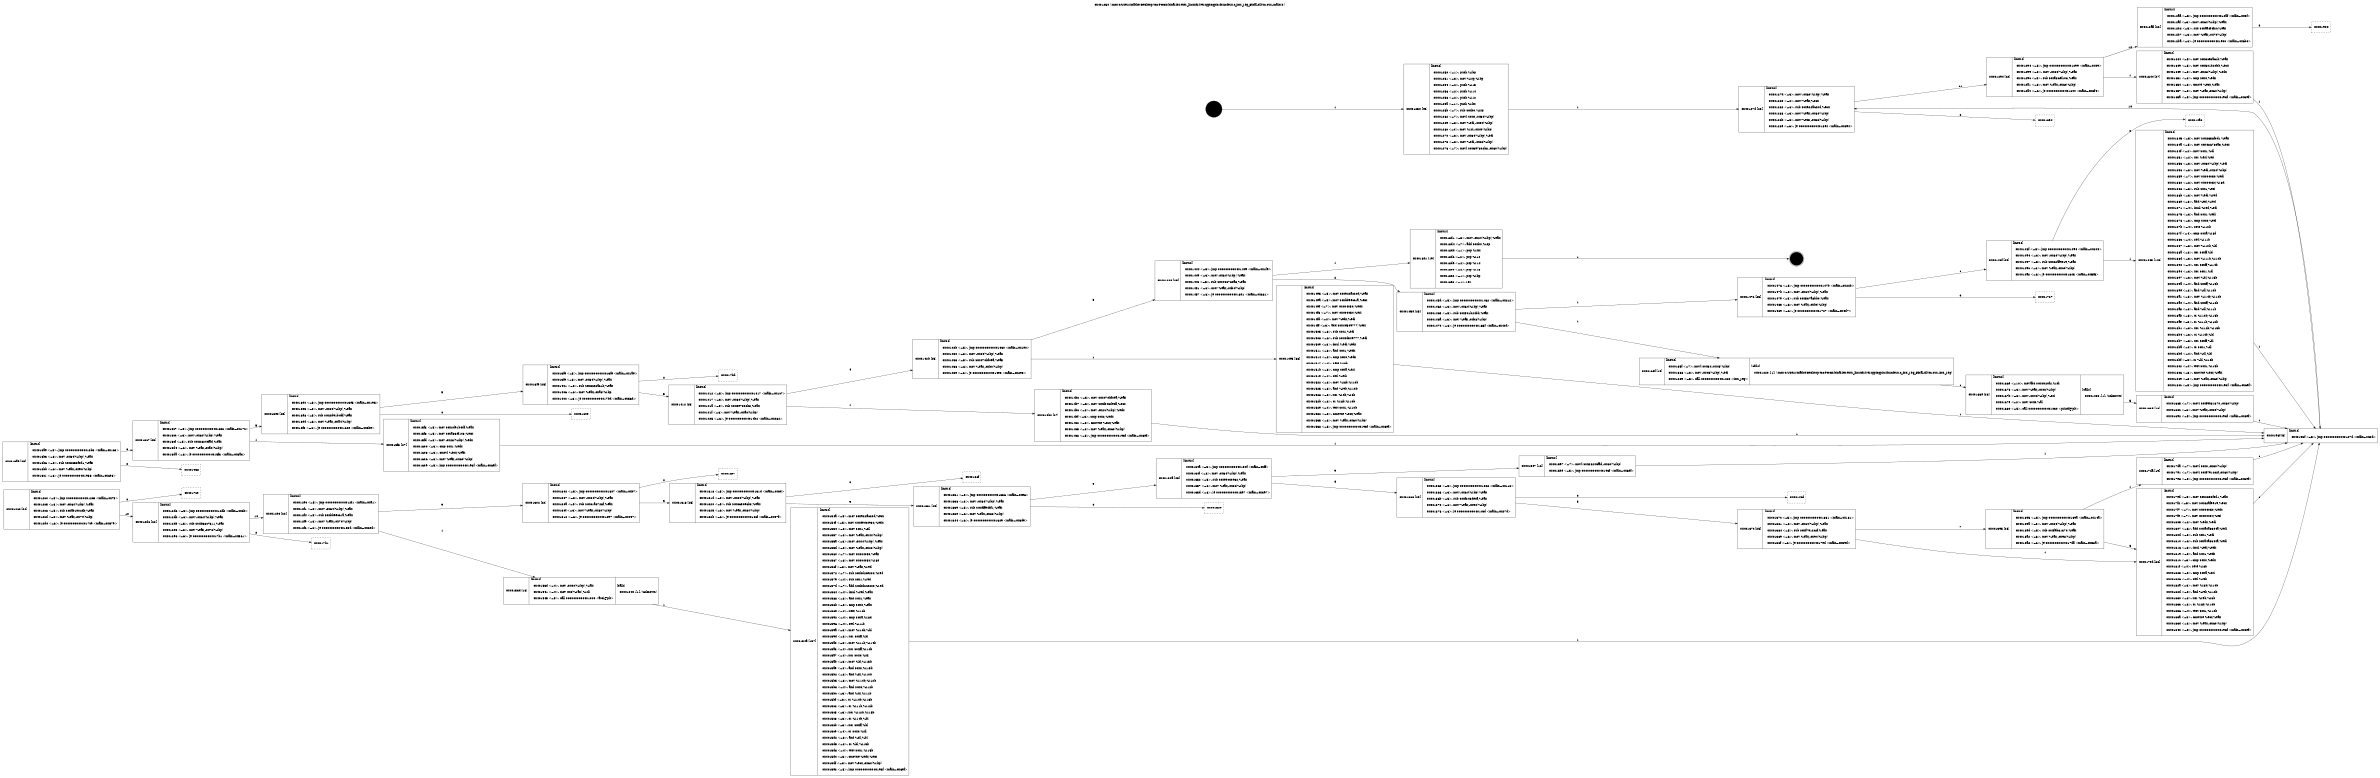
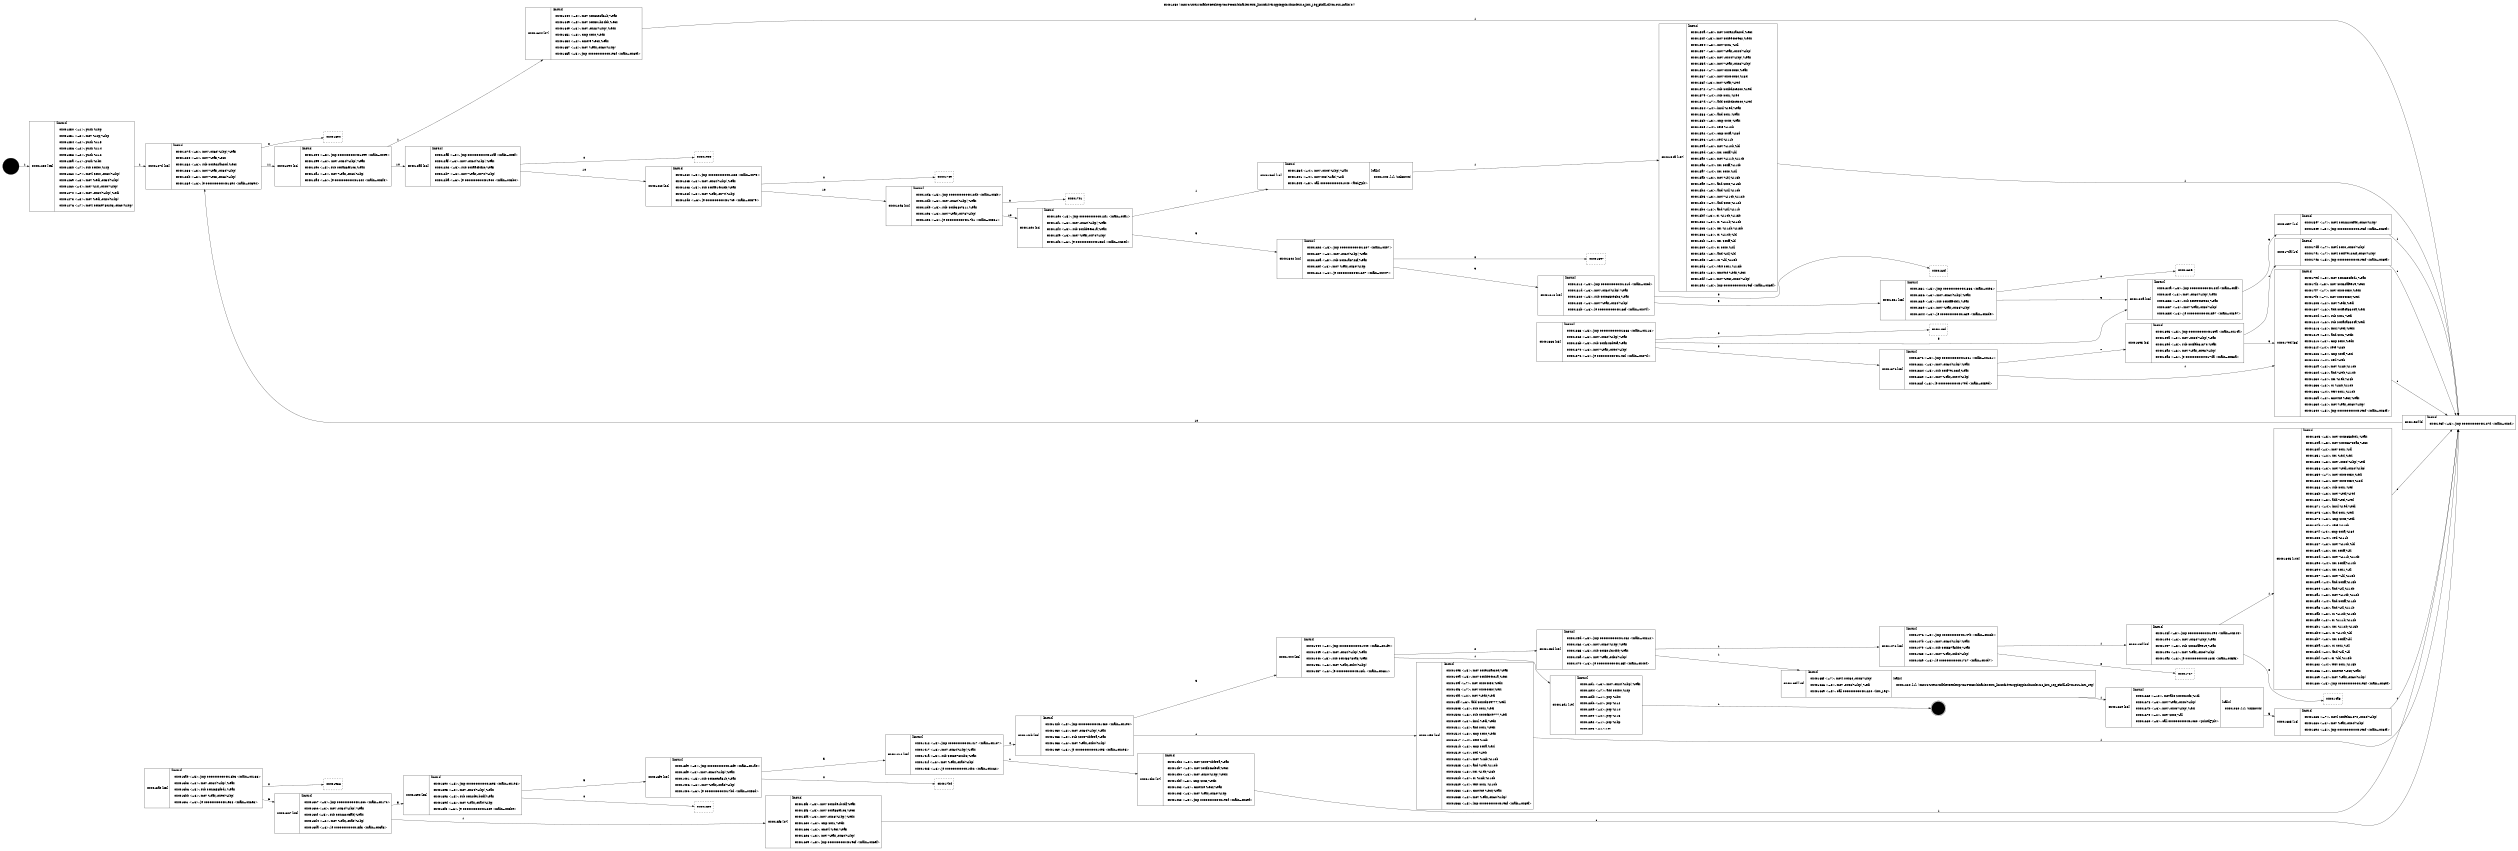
edge "0x4012aa [22]" -> "0x4012c0 [22]": added, label "10"
edge "0x40134a [25]" -> "0x401363 [25]": reversed
